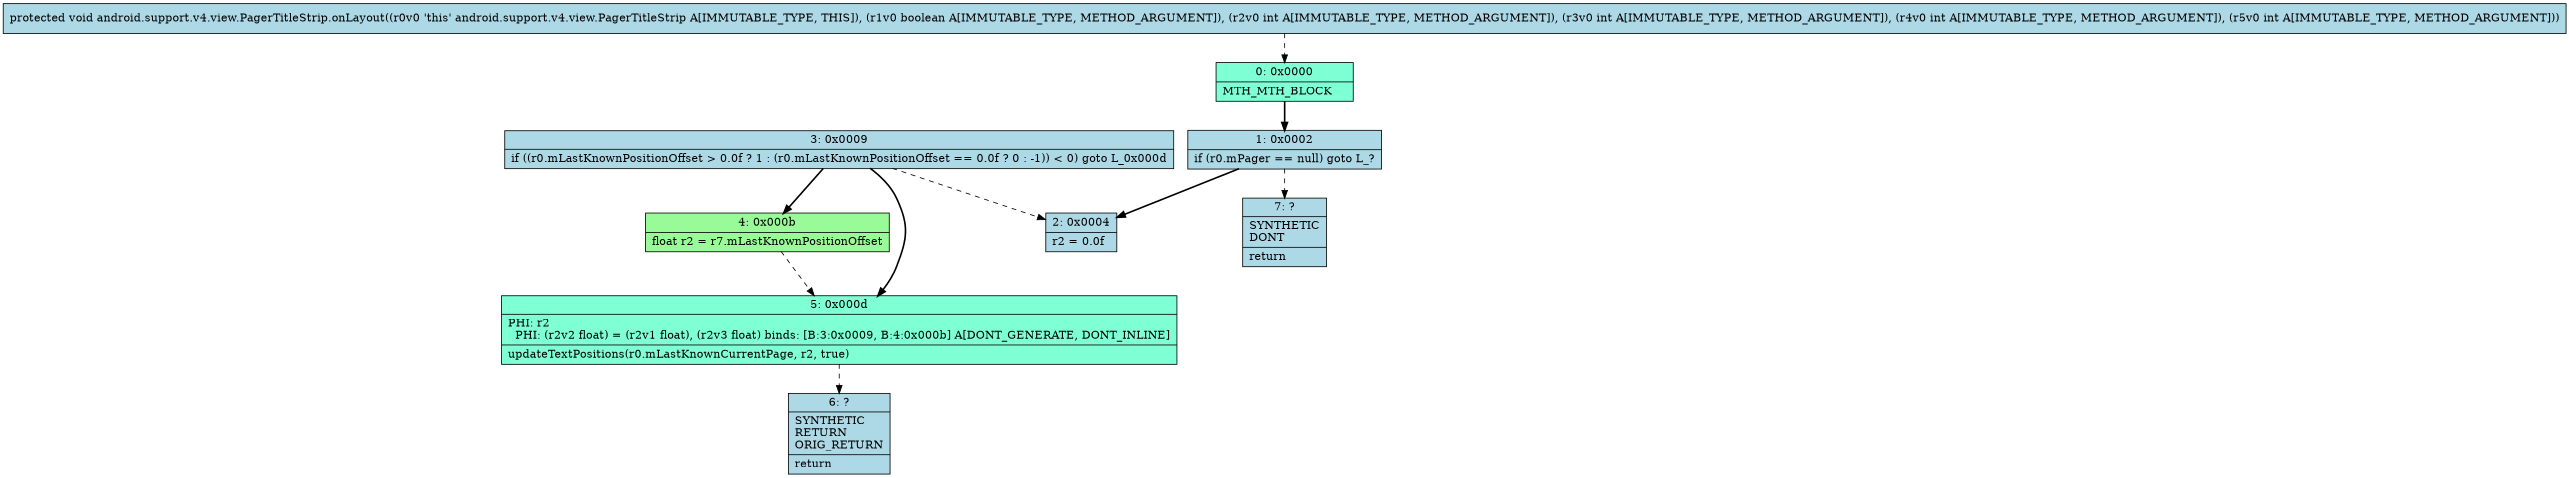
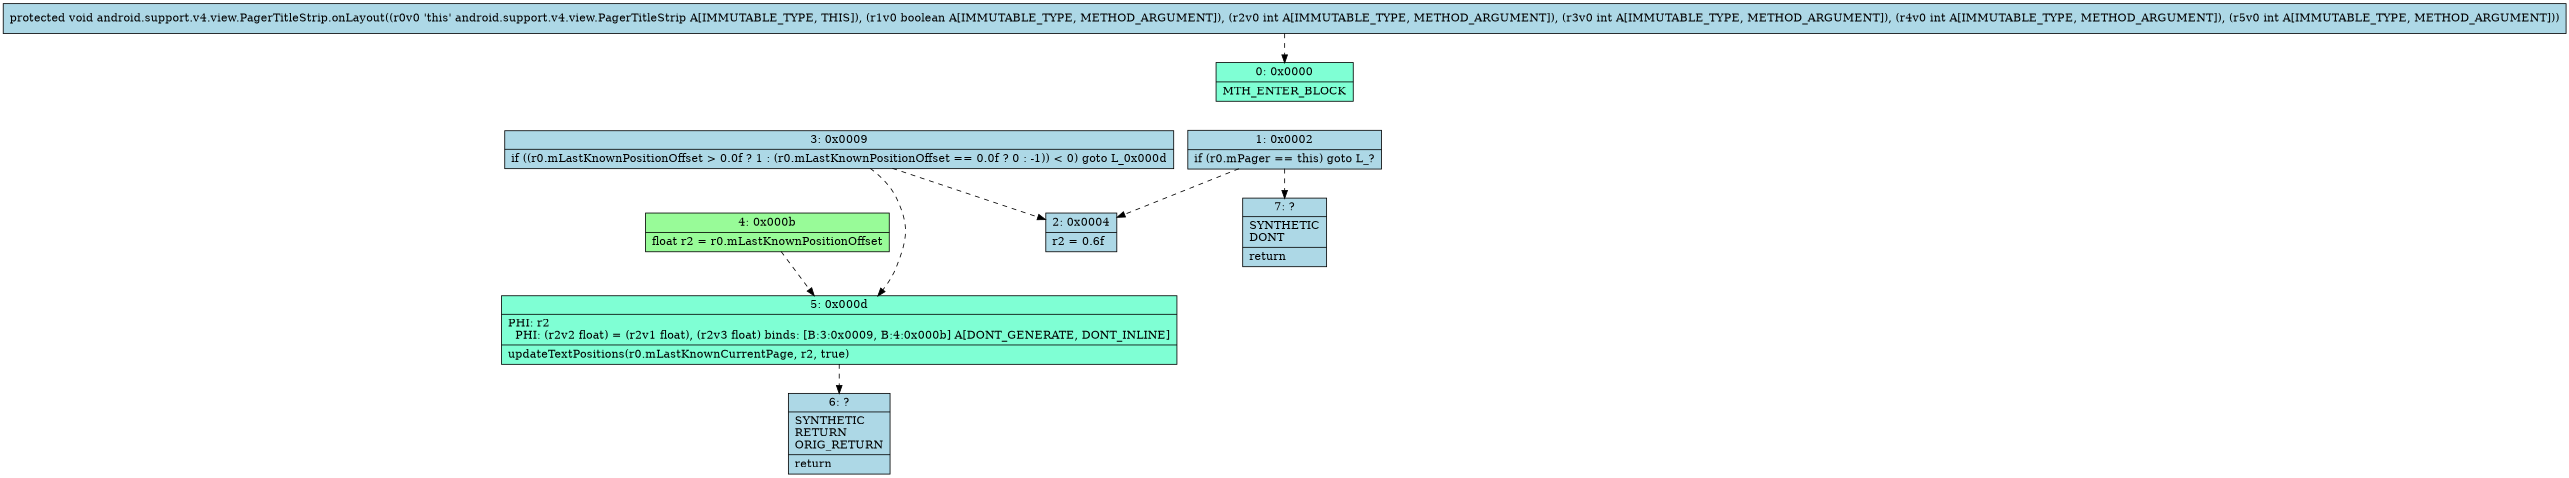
node "0: 0x0000": text "MTH_MTH_BLOCK" -> "MTH_ENTER_BLOCK"
edge "0: 0x0000" -> "1: 0x0002": removed
node "1: 0x0002": text "if (r0.mPager == null) goto L_?" -> "if (r0.mPager == this) goto L_?"
edge "3: 0x0009" -> "4: 0x000b": removed
edge "1: 0x0002" -> "2: 0x0004": style bold -> dashed
edge "3: 0x0009" -> "5: 0x000d": style bold -> dashed
node "4: 0x000b": text "float r2 = r7.mLastKnownPositionOffset" -> "float r2 = r0.mLastKnownPositionOffset"
node "2: 0x0004": text "r2 = 0.0f" -> "r2 = 0.6f"
